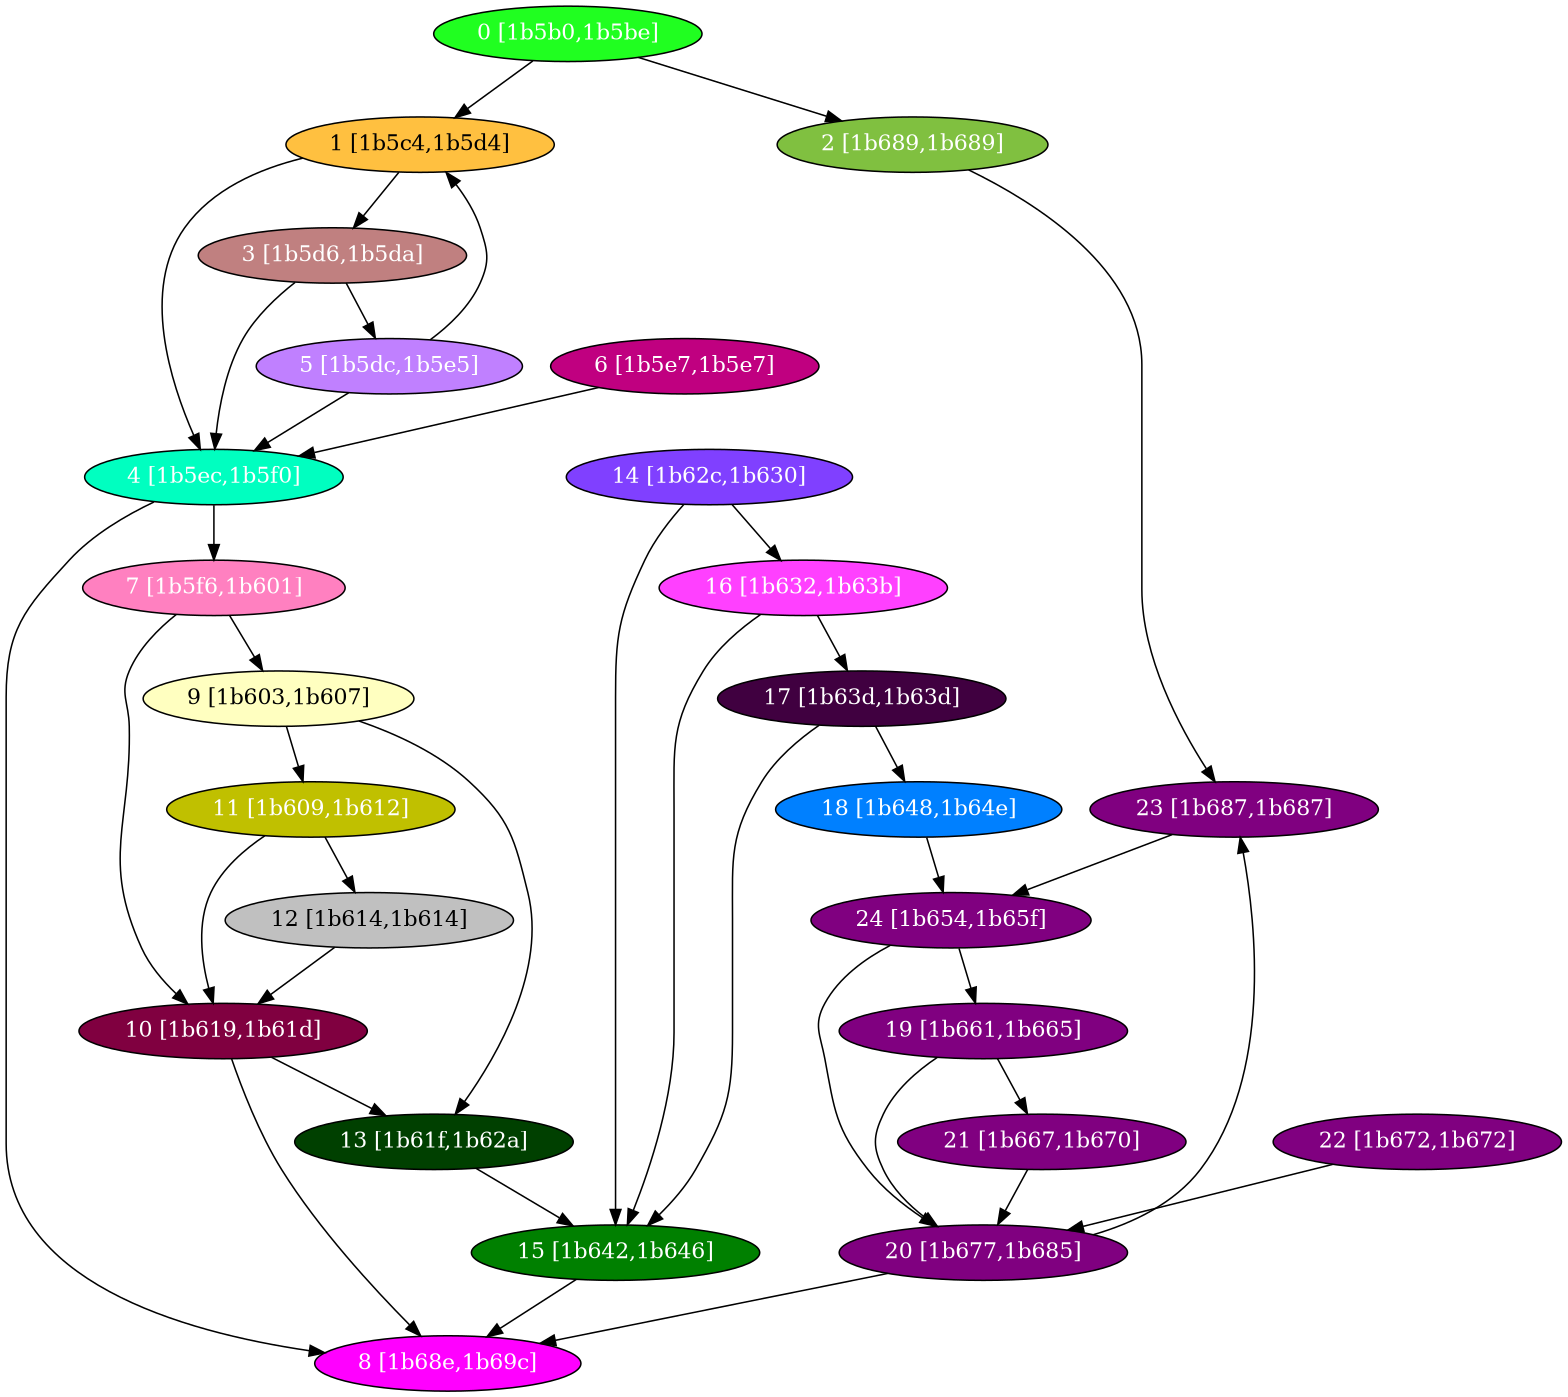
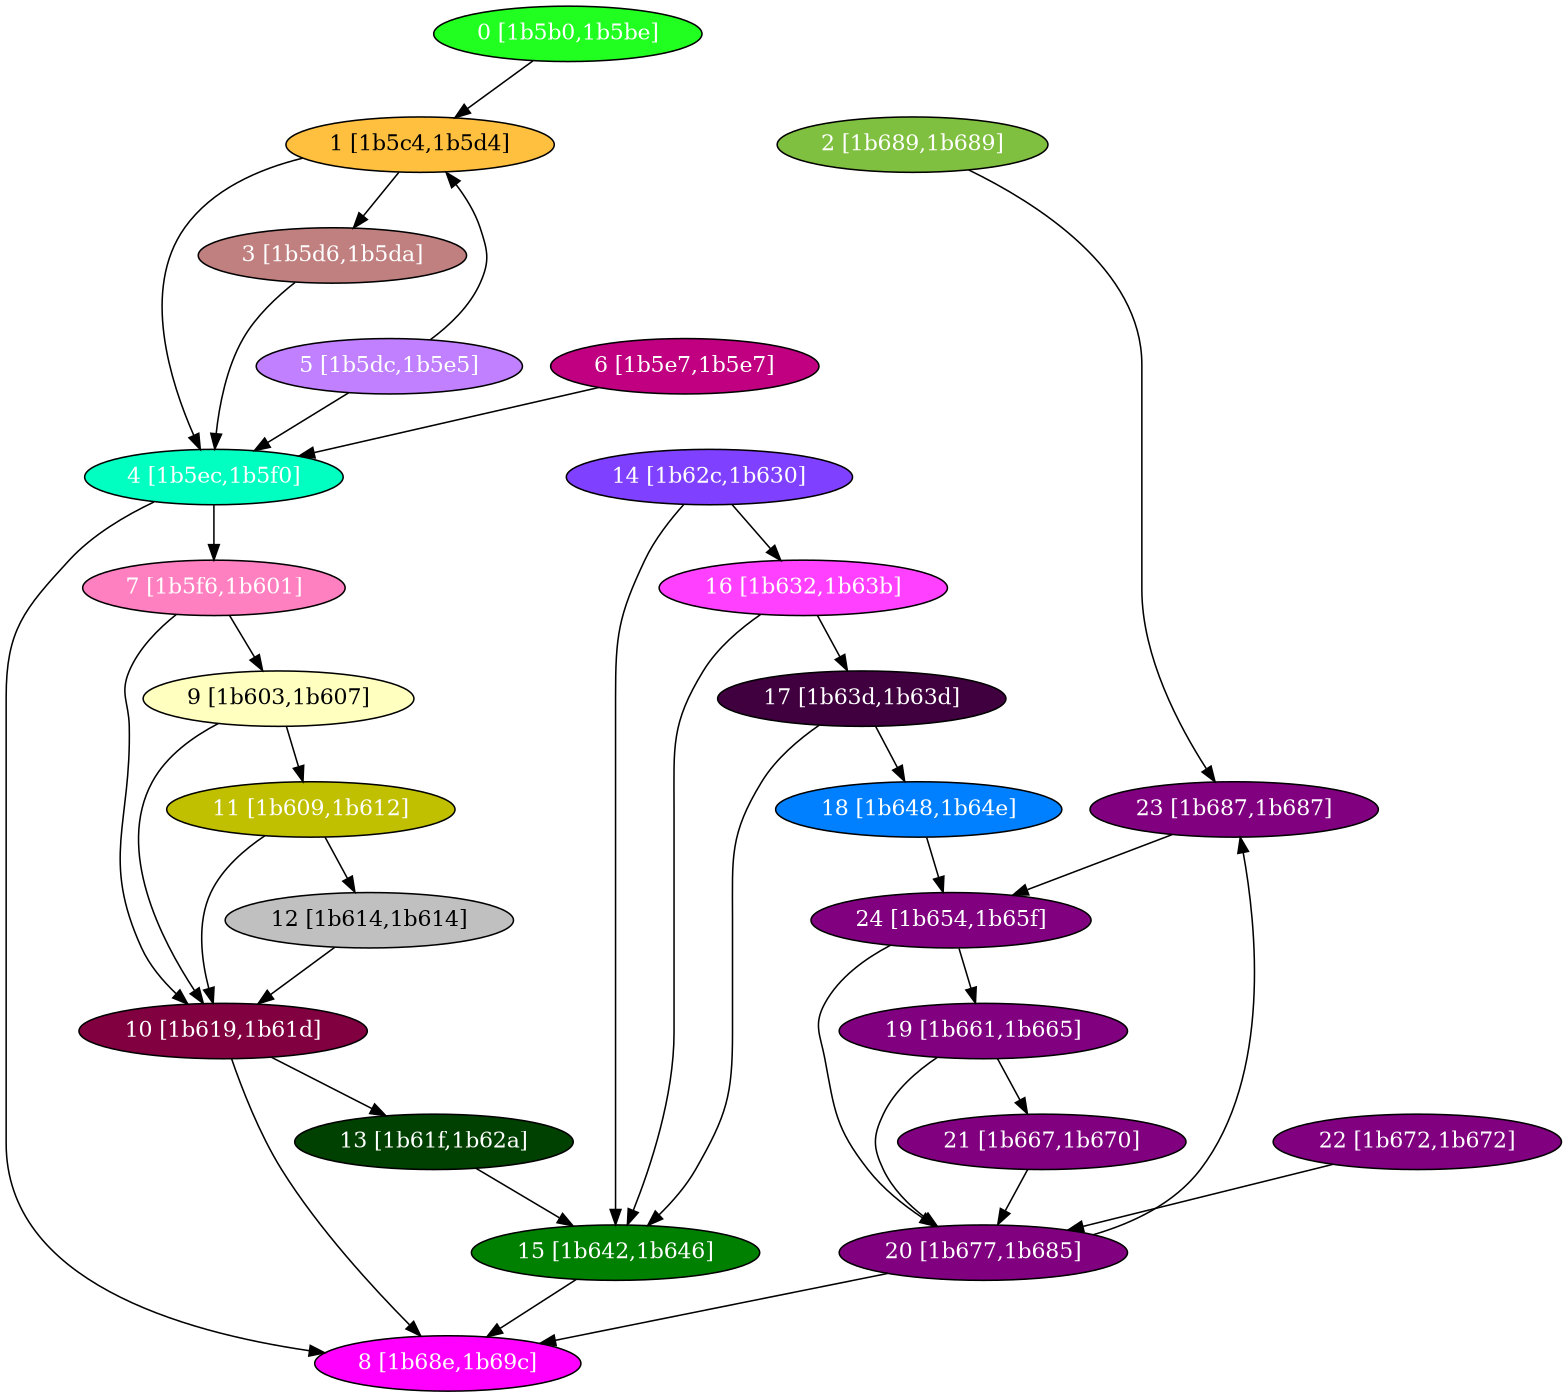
edge "0 [1b5b0,1b5be]" -> "2 [1b689,1b689]": removed
edge "3 [1b5d6,1b5da]" -> "5 [1b5dc,1b5e5]": removed
edge "9 [1b603,1b607]" -> "13 [1b61f,1b62a]": now "9 [1b603,1b607]" -> "10 [1b619,1b61d]"
